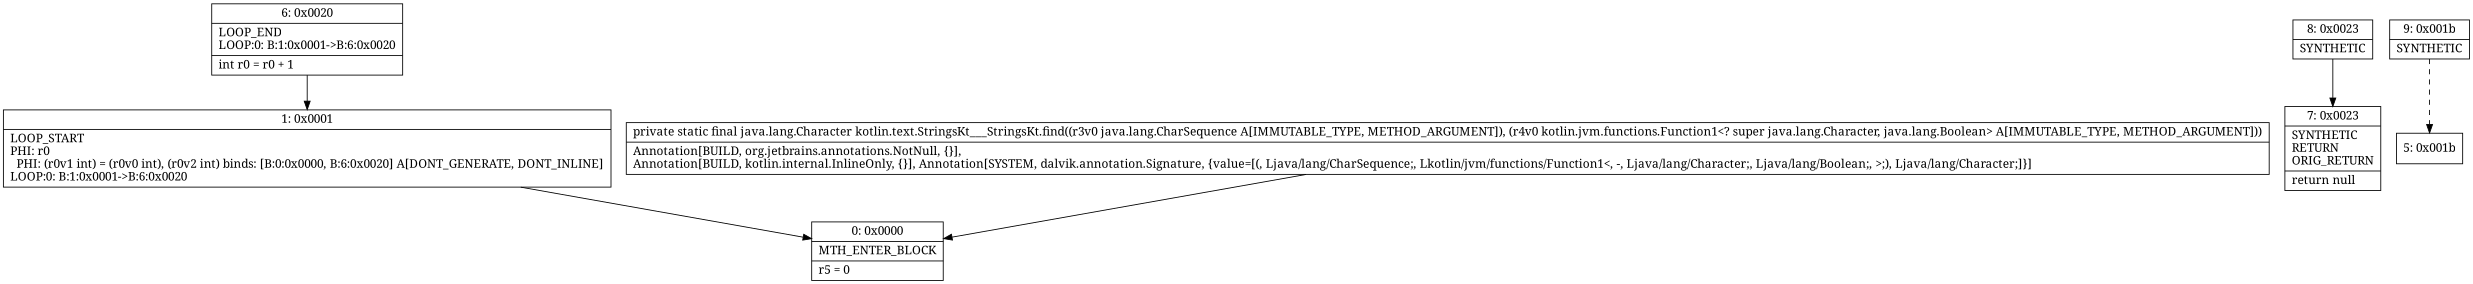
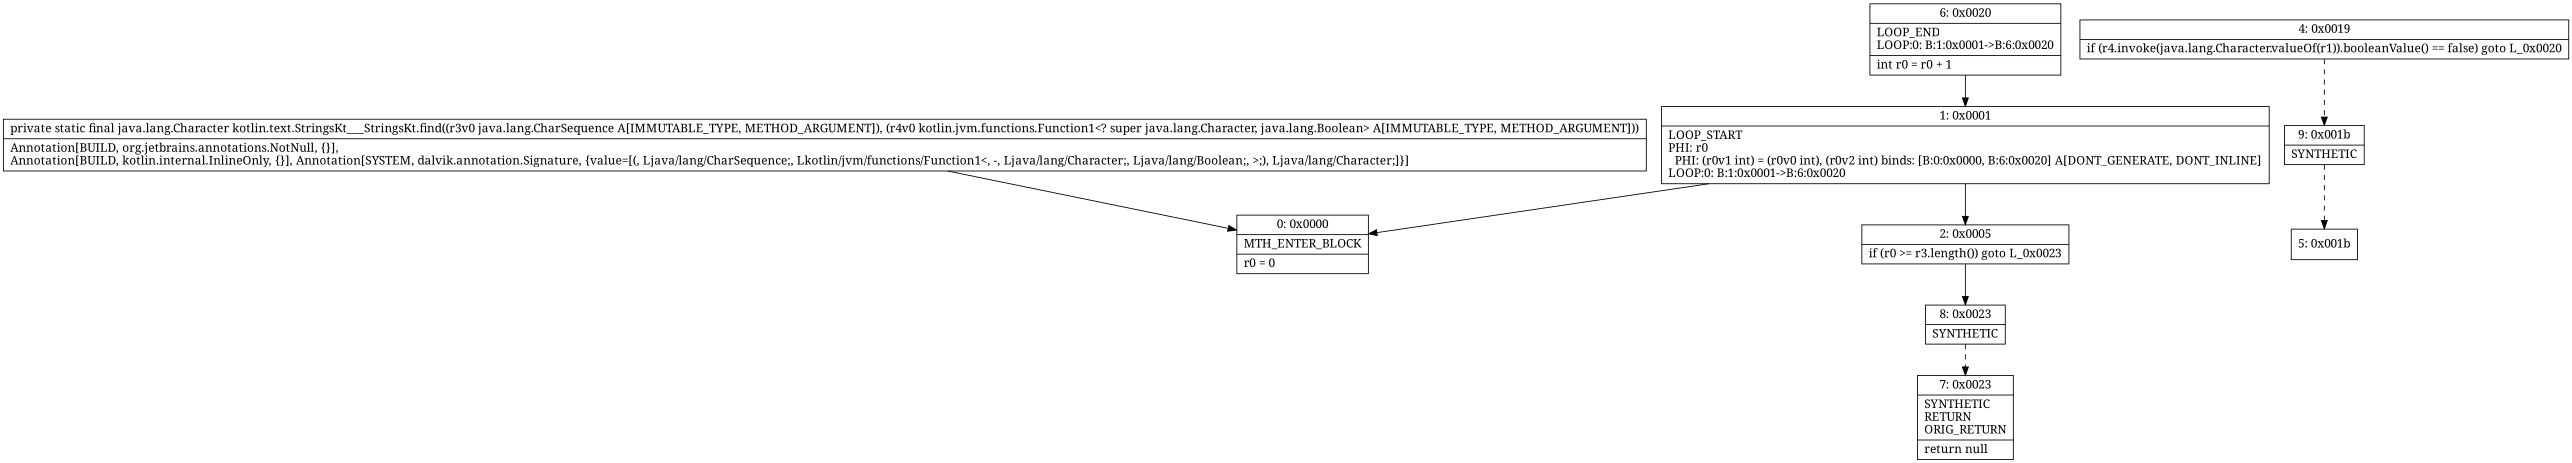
node "4: 0x0019": added
edge "8: 0x0023" -> "7: 0x0023": style solid -> dashed
node "2: 0x0005": added
node "0: 0x0000": text "r5 = 0" -> "r0 = 0"
